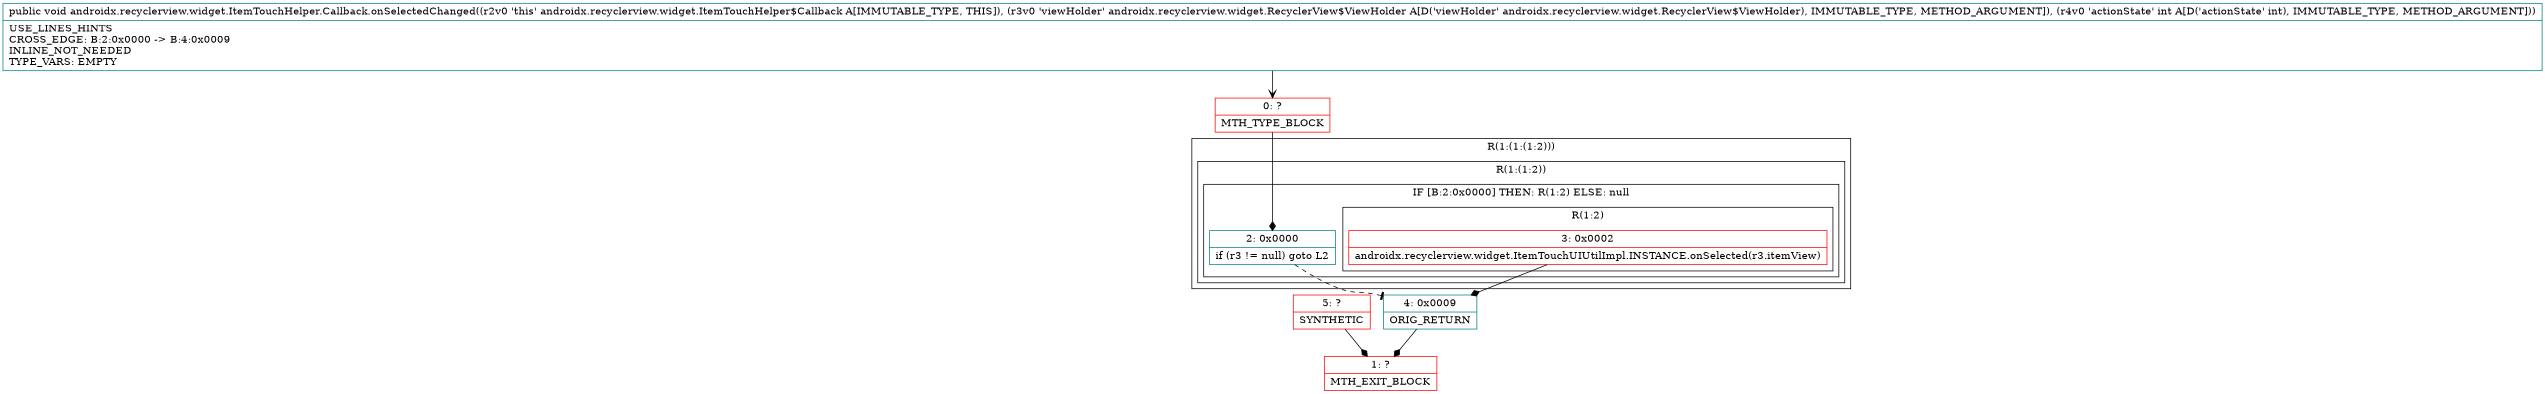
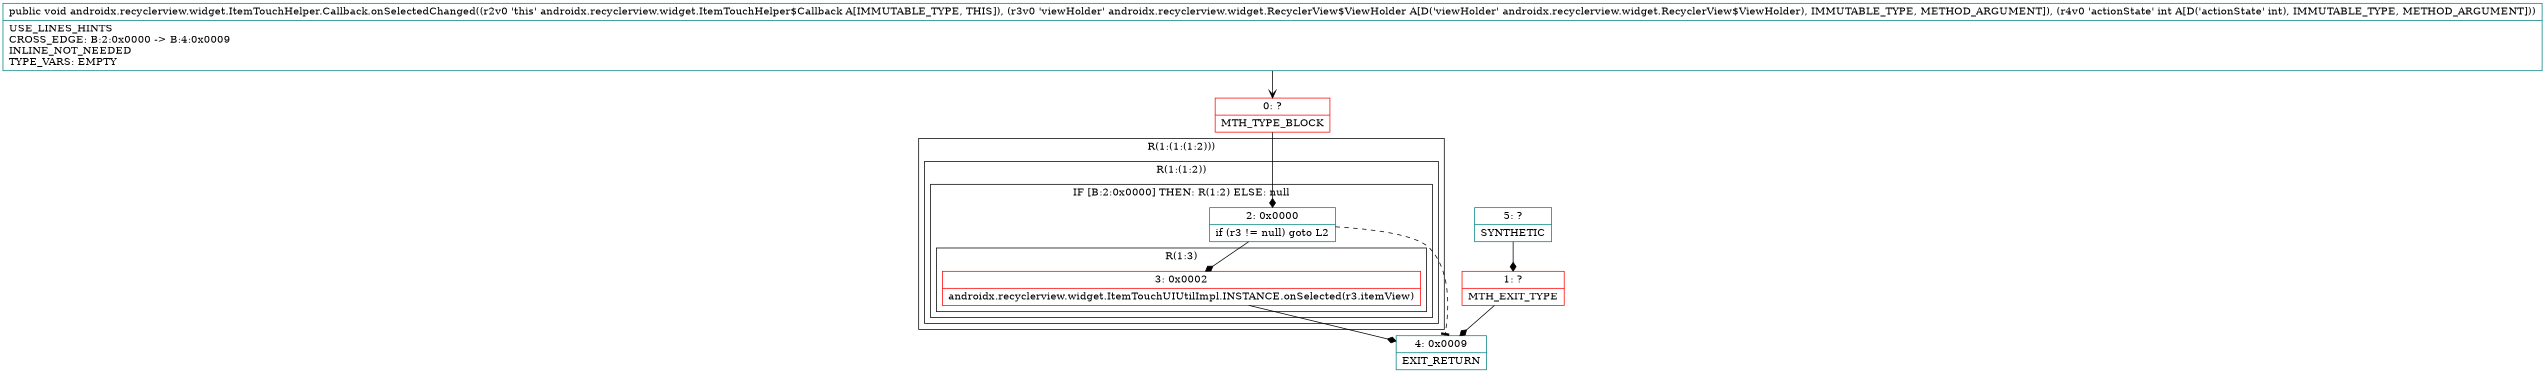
cluster "R(1:2)": label "R(1:2)" -> "R(1:3)"
edge "2: 0x0000" -> "3: 0x0002": added
node "5: ?": color red -> teal
node "4: 0x0009": text "ORIG_RETURN" -> "EXIT_RETURN"
edge "4: 0x0009" -> "1: ?": reversed
node "1: ?": text "MTH_EXIT_BLOCK" -> "MTH_EXIT_TYPE"
